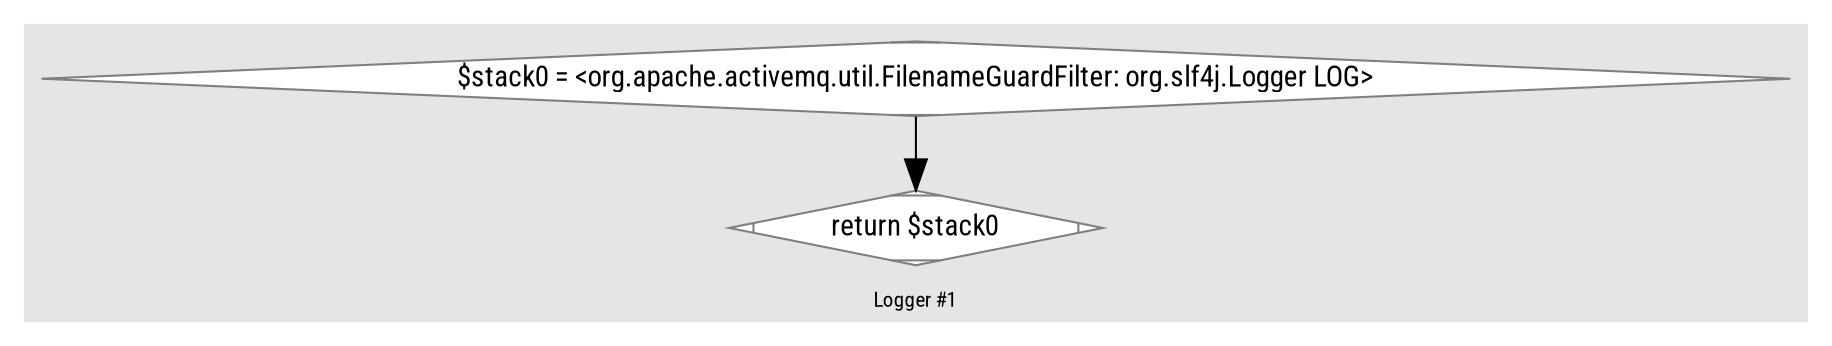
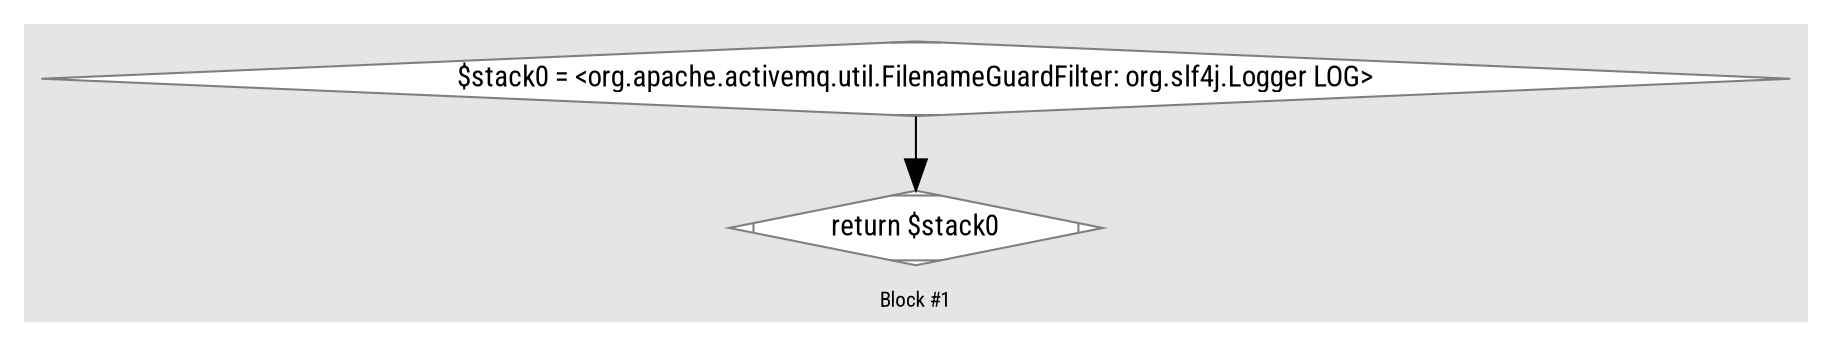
cluster "Logger #1": label "Logger #1" -> "Block #1"
